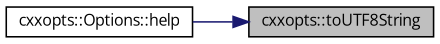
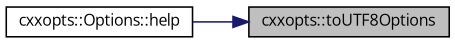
node "cxxopts::toUTF8String": label "cxxopts::toUTF8String" -> "cxxopts::toUTF8Options"
